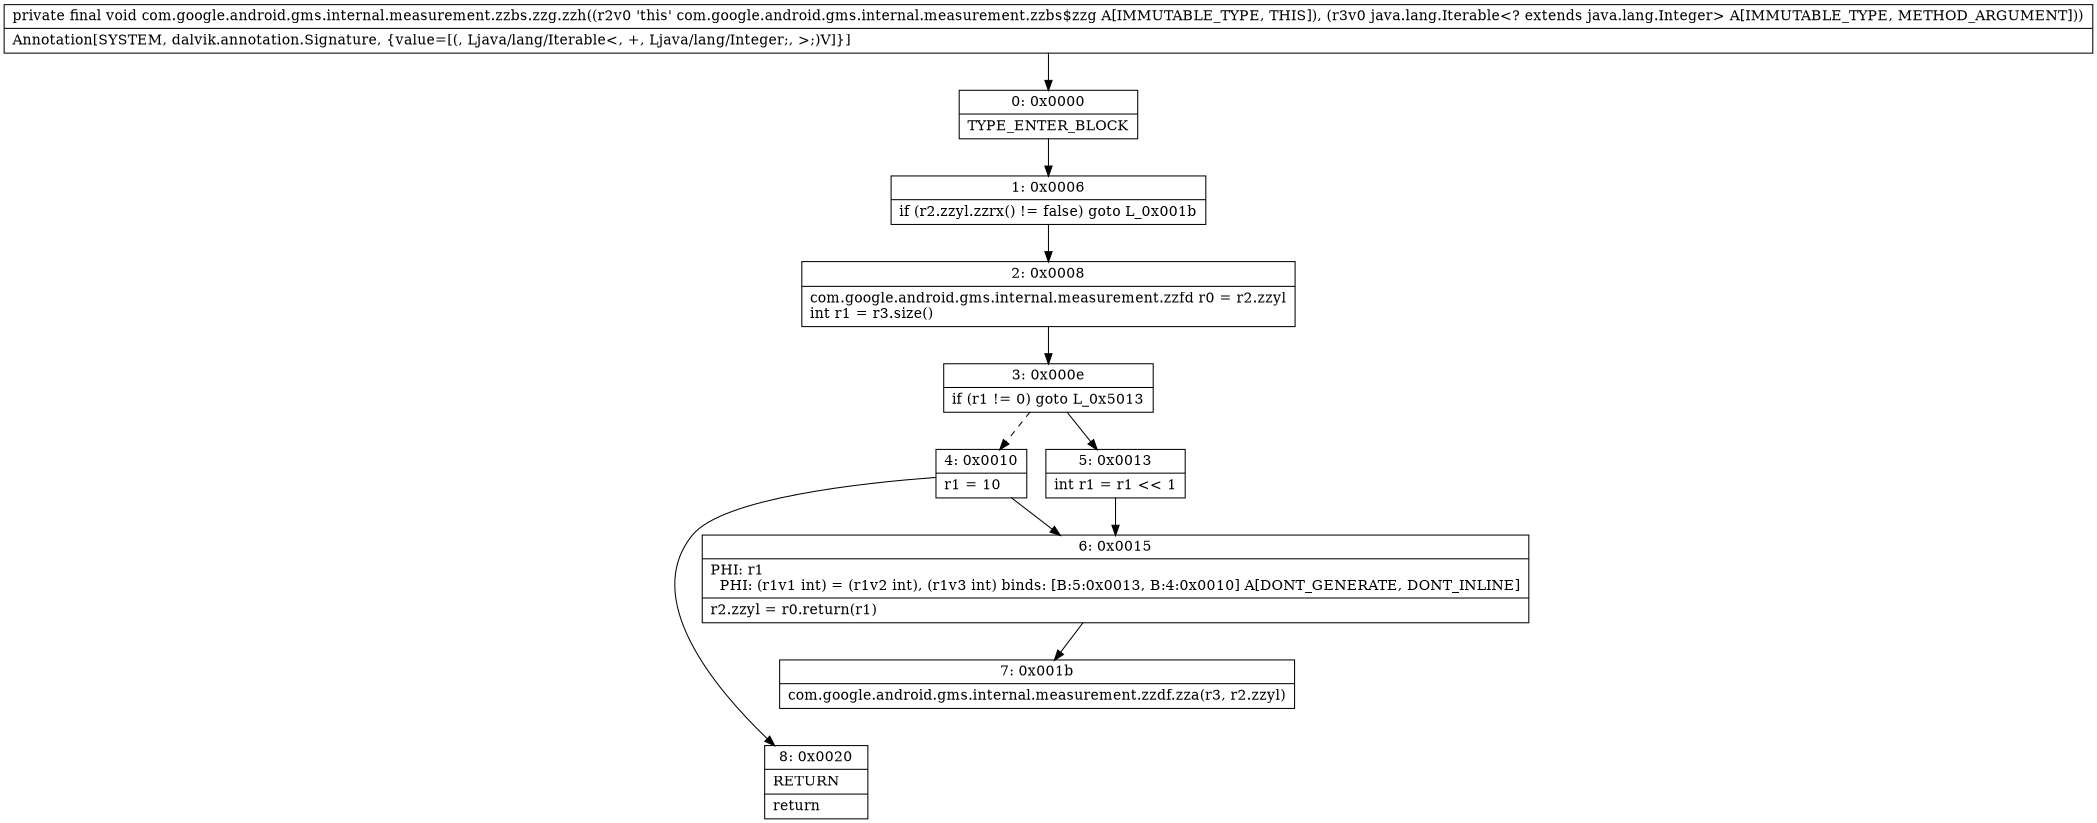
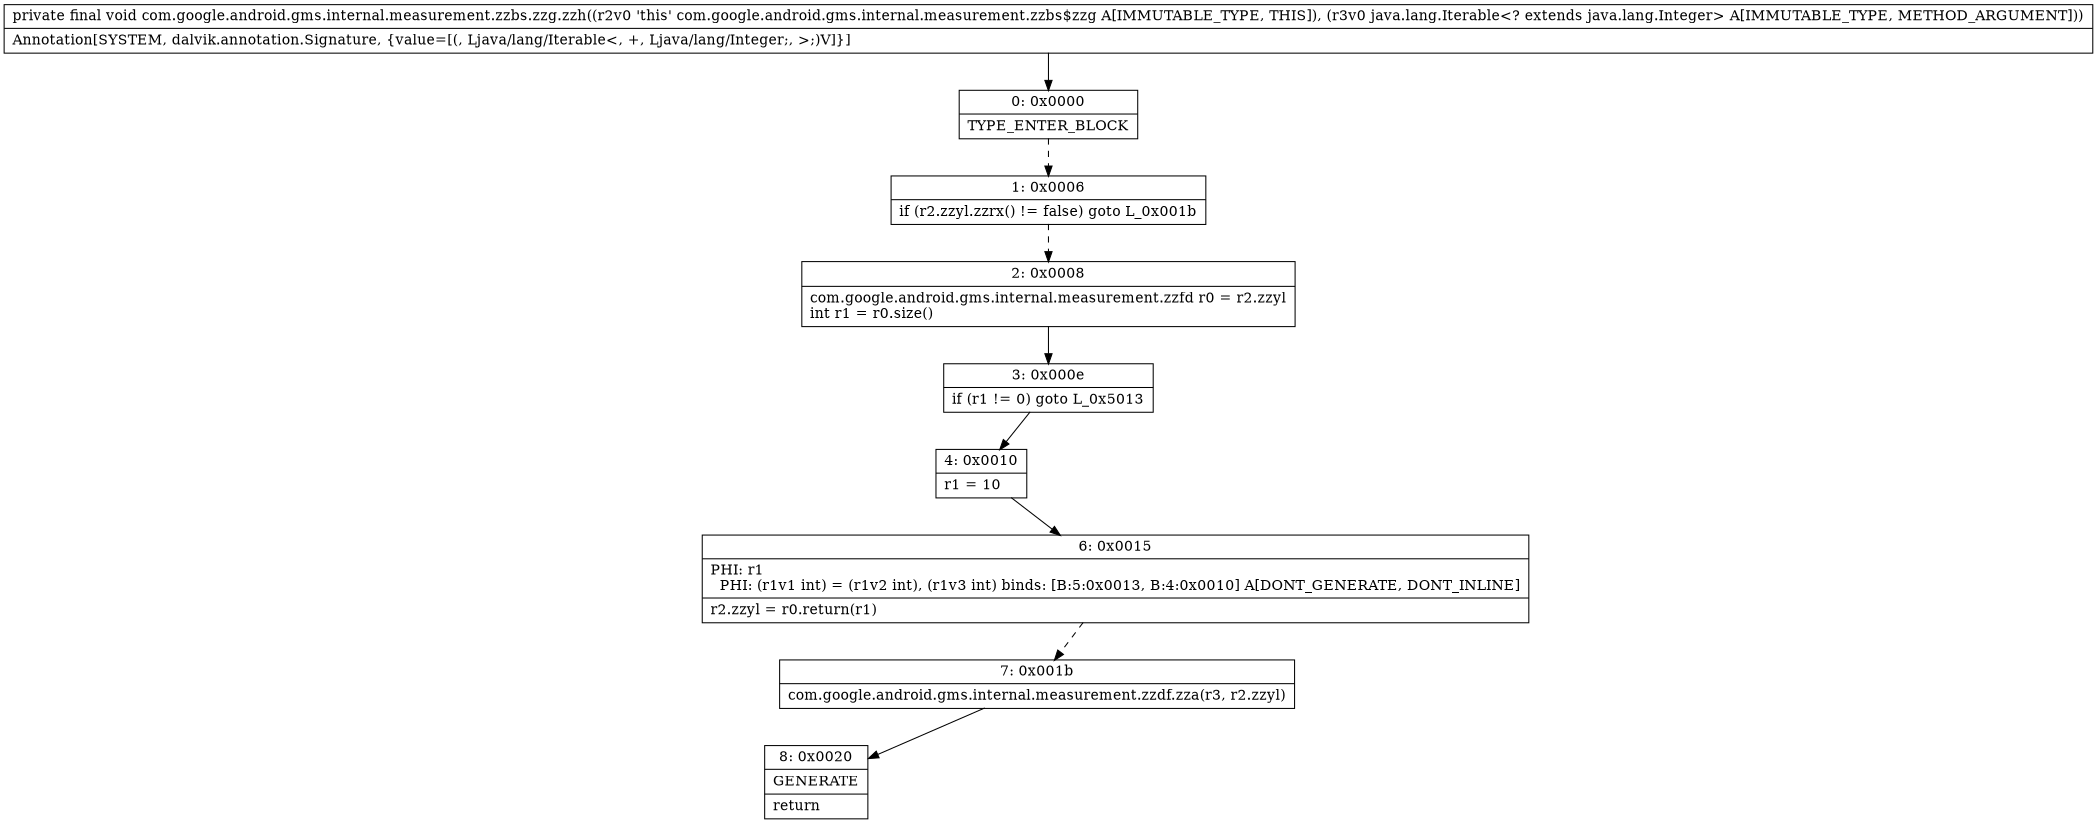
edge "0: 0x0000" -> "1: 0x0006": style solid -> dashed
edge "1: 0x0006" -> "2: 0x0008": style solid -> dashed
node "2: 0x0008": text "int r1 = r3.size()" -> "int r1 = r0.size()"
edge "3: 0x000e" -> "4: 0x0010": style dashed -> solid
node "5: 0x0013": removed
edge "4: 0x0010" -> "8: 0x0020": now "7: 0x001b" -> "8: 0x0020"
edge "6: 0x0015" -> "7: 0x001b": style solid -> dashed
node "8: 0x0020": text "RETURN" -> "GENERATE"
